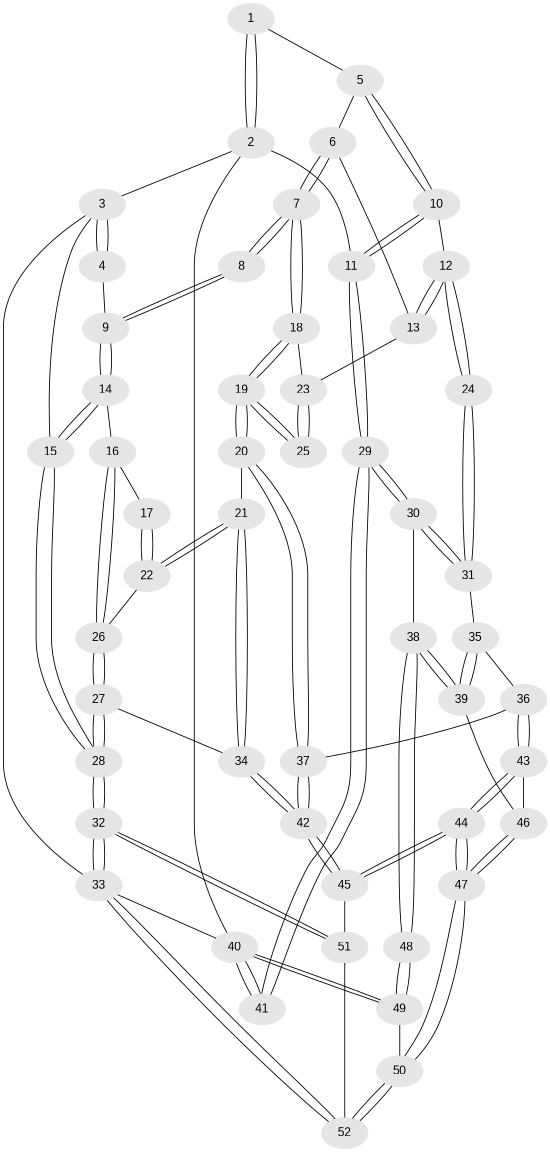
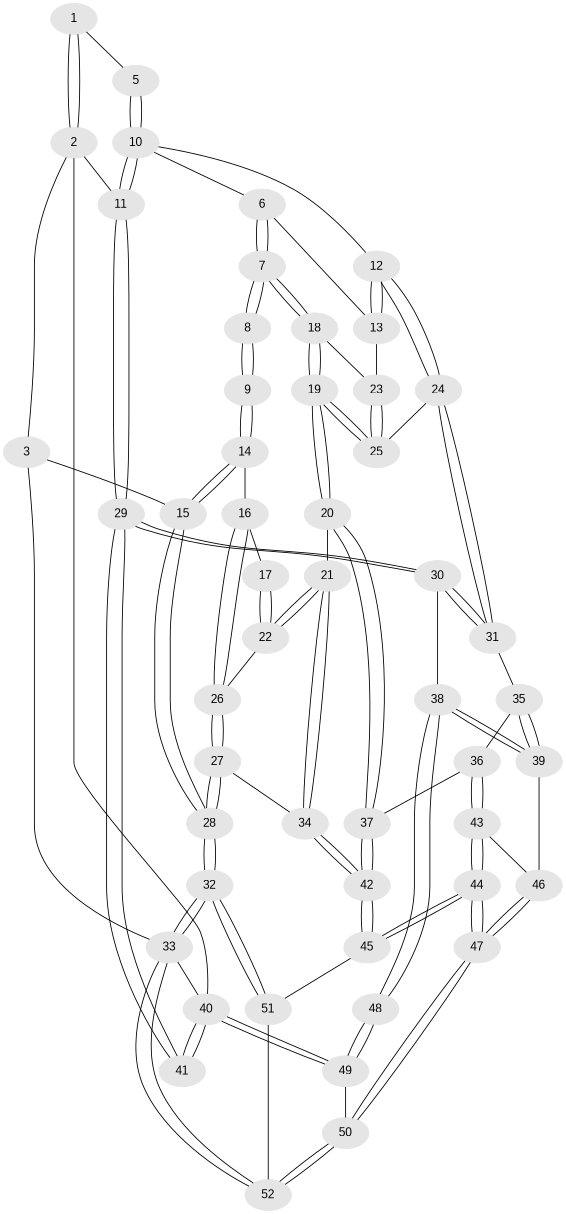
edge "5" -- "6": now "10" -- "6"
node "4": removed
edge "24" -- "25": added
